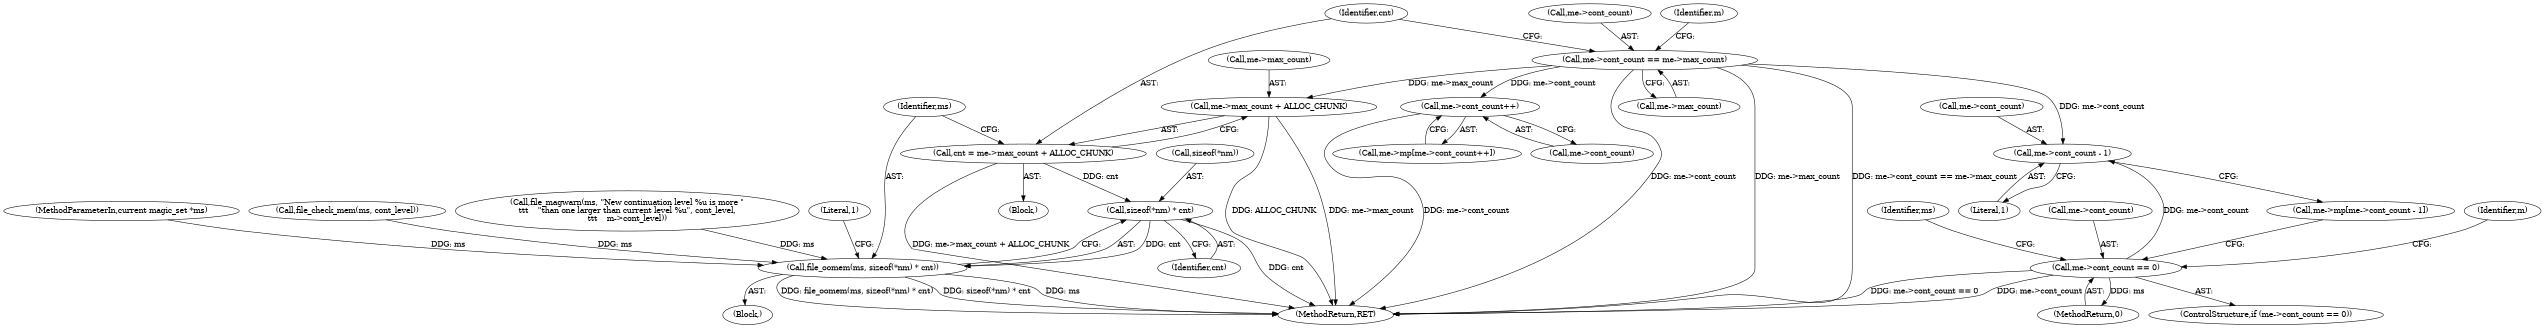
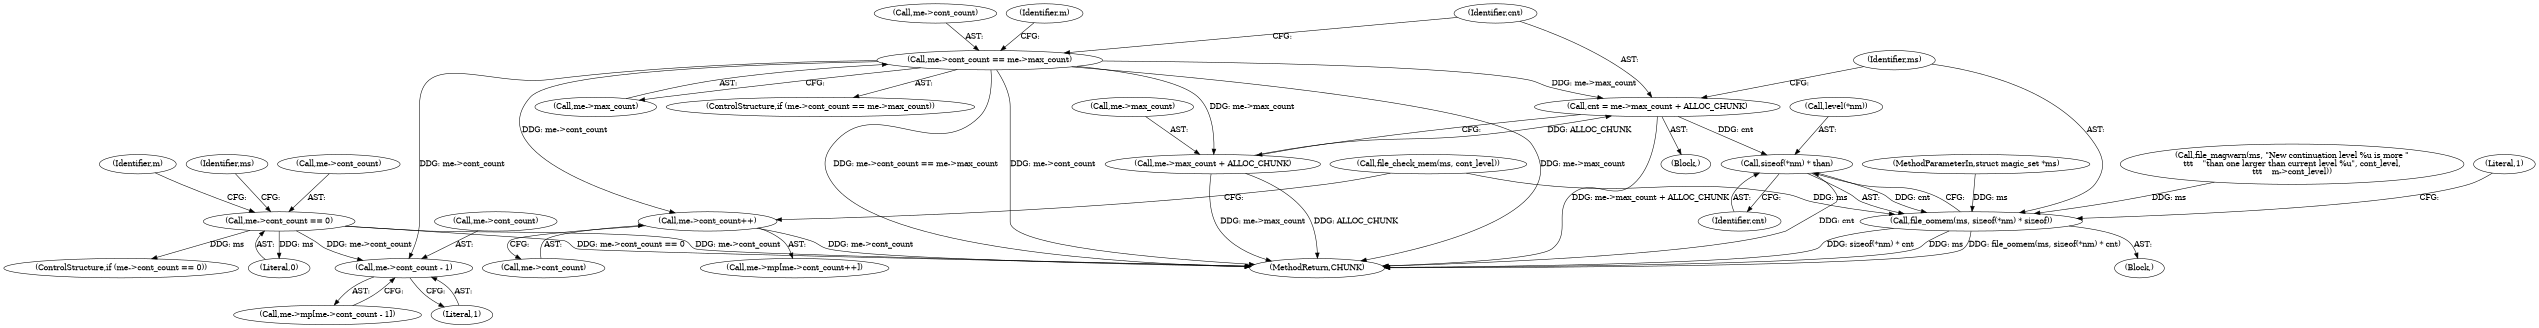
edge "(Call,me->cont_count == me->max_count)" -> "(Call,cnt = me->max_count + ALLOC_CHUNK)": added, label "DDG: me->max_count"
node "(ControlStructure,if (me->cont_count == me->max_count))": added
edge "(Call,me->max_count + ALLOC_CHUNK)" -> "(Call,cnt = me->max_count + ALLOC_CHUNK)": label "AST: " -> "DDG: ALLOC_CHUNK"
edge "(Call,me->mp[me->cont_count++])" -> "(Call,me->cont_count++)": now "(Call,file_check_mem(ms, cont_level))" -> "(Call,me->cont_count++)"
node "(Call,sizeof(*nm))": label "(Call,sizeof(*nm))" -> "(Call,level(*nm))"
edge "(Call,me->cont_count - 1)" -> "(Call,me->mp[me->cont_count - 1])": label "CFG: " -> "AST: "
node "(MethodParameterIn,current magic_set *ms)": label "(MethodParameterIn,current magic_set *ms)" -> "(MethodParameterIn,struct magic_set *ms)"
node "(Call,sizeof(*nm) * cnt)": label "(Call,sizeof(*nm) * cnt)" -> "(Call,sizeof(*nm) * than)"
edge "(Call,me->mp[me->cont_count - 1])" -> "(Call,me->cont_count == 0)": now "(Call,me->mp[me->cont_count - 1])" -> "(Call,me->cont_count - 1)"
node "(Call,file_oomem(ms, sizeof(*nm) * cnt))": label "(Call,file_oomem(ms, sizeof(*nm) * cnt))" -> "(Call,file_oomem(ms, sizeof(*nm) * sizeof))"
edge "(Call,me->cont_count == 0)" -> "(ControlStructure,if (me->cont_count == 0))": label "AST: " -> "DDG: ms"
node "(MethodReturn,RET)": label "(MethodReturn,RET)" -> "(MethodReturn,CHUNK)"
node "(MethodReturn,0)": label "(MethodReturn,0)" -> "(Literal,0)"
